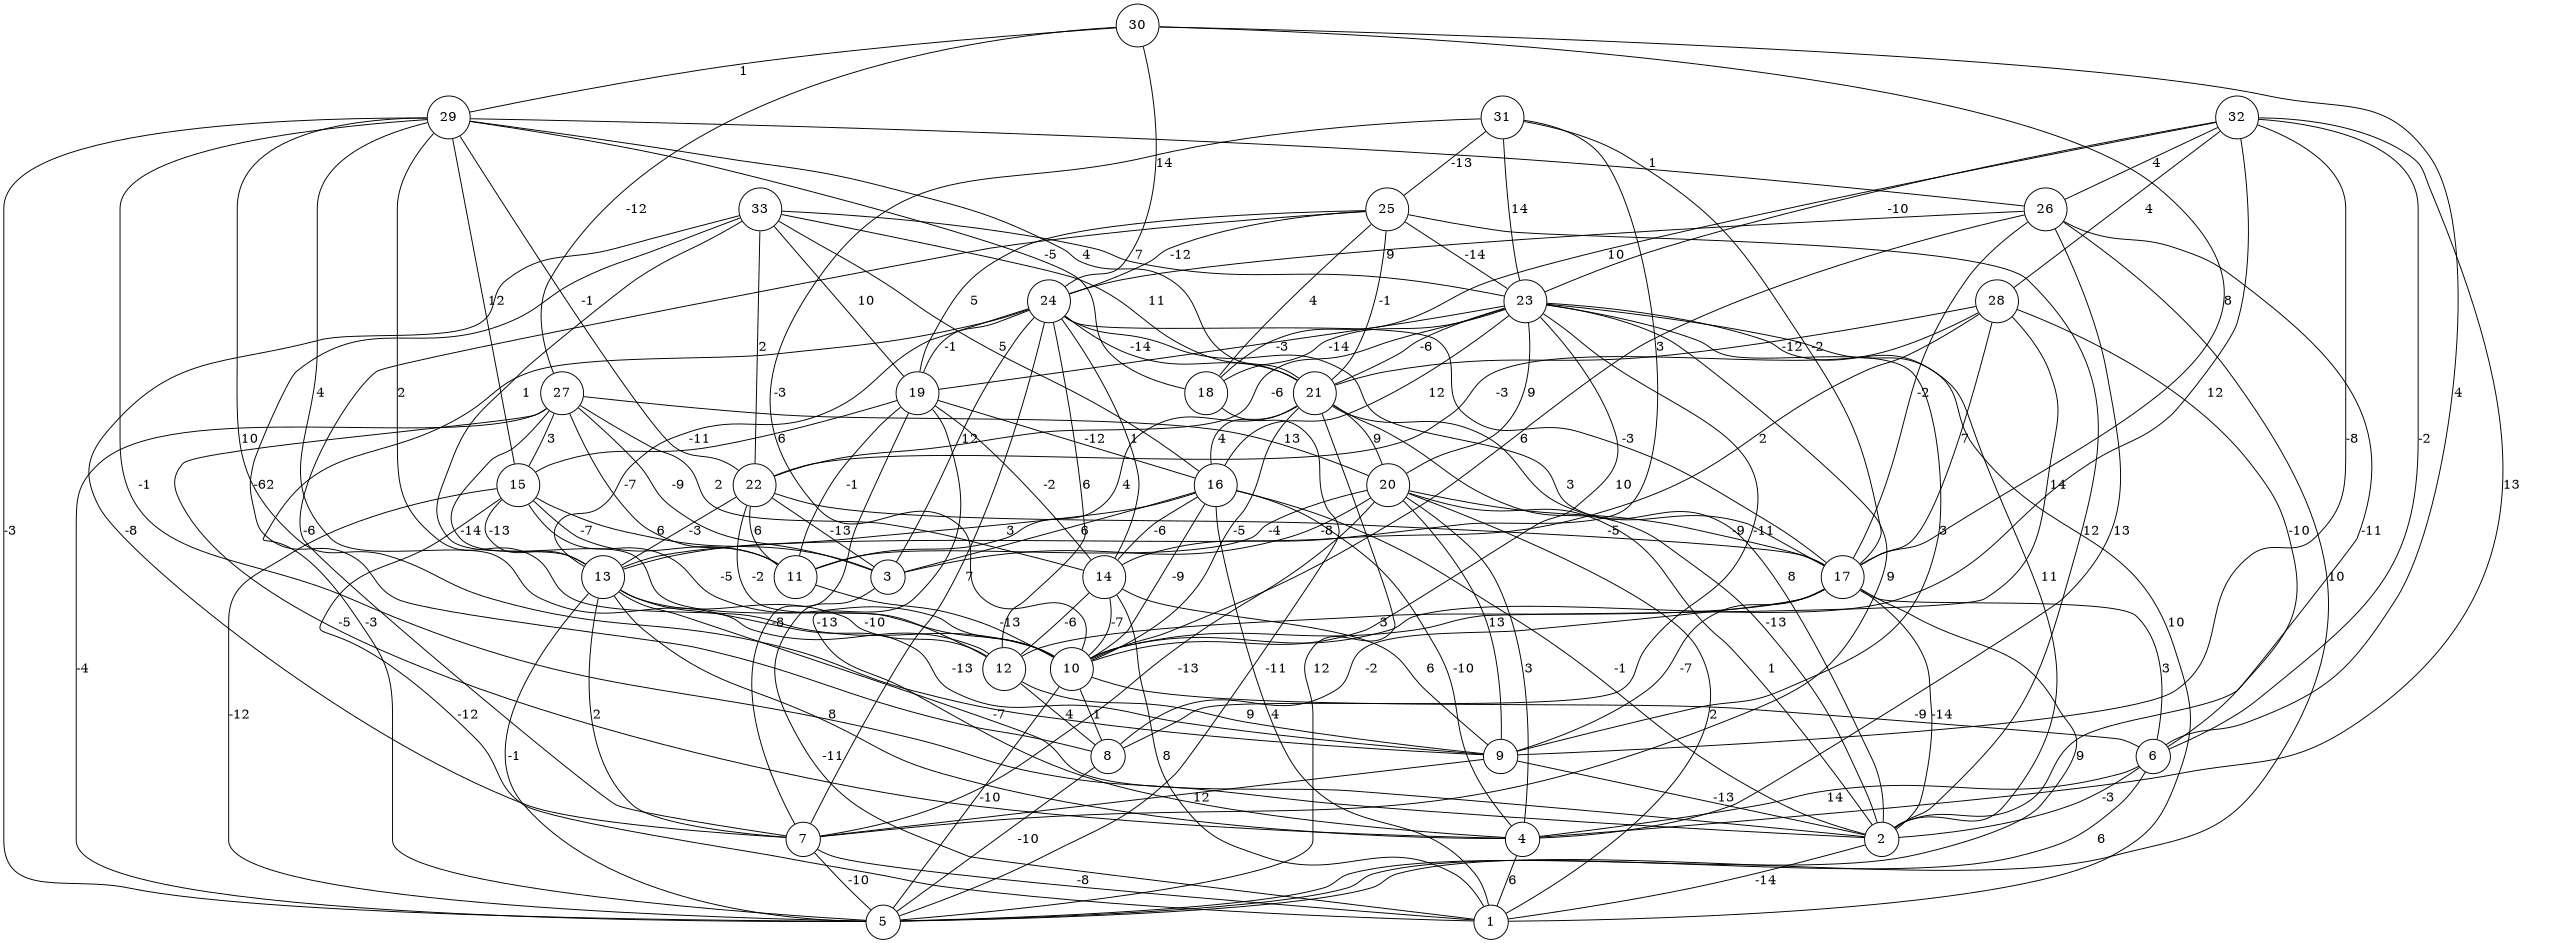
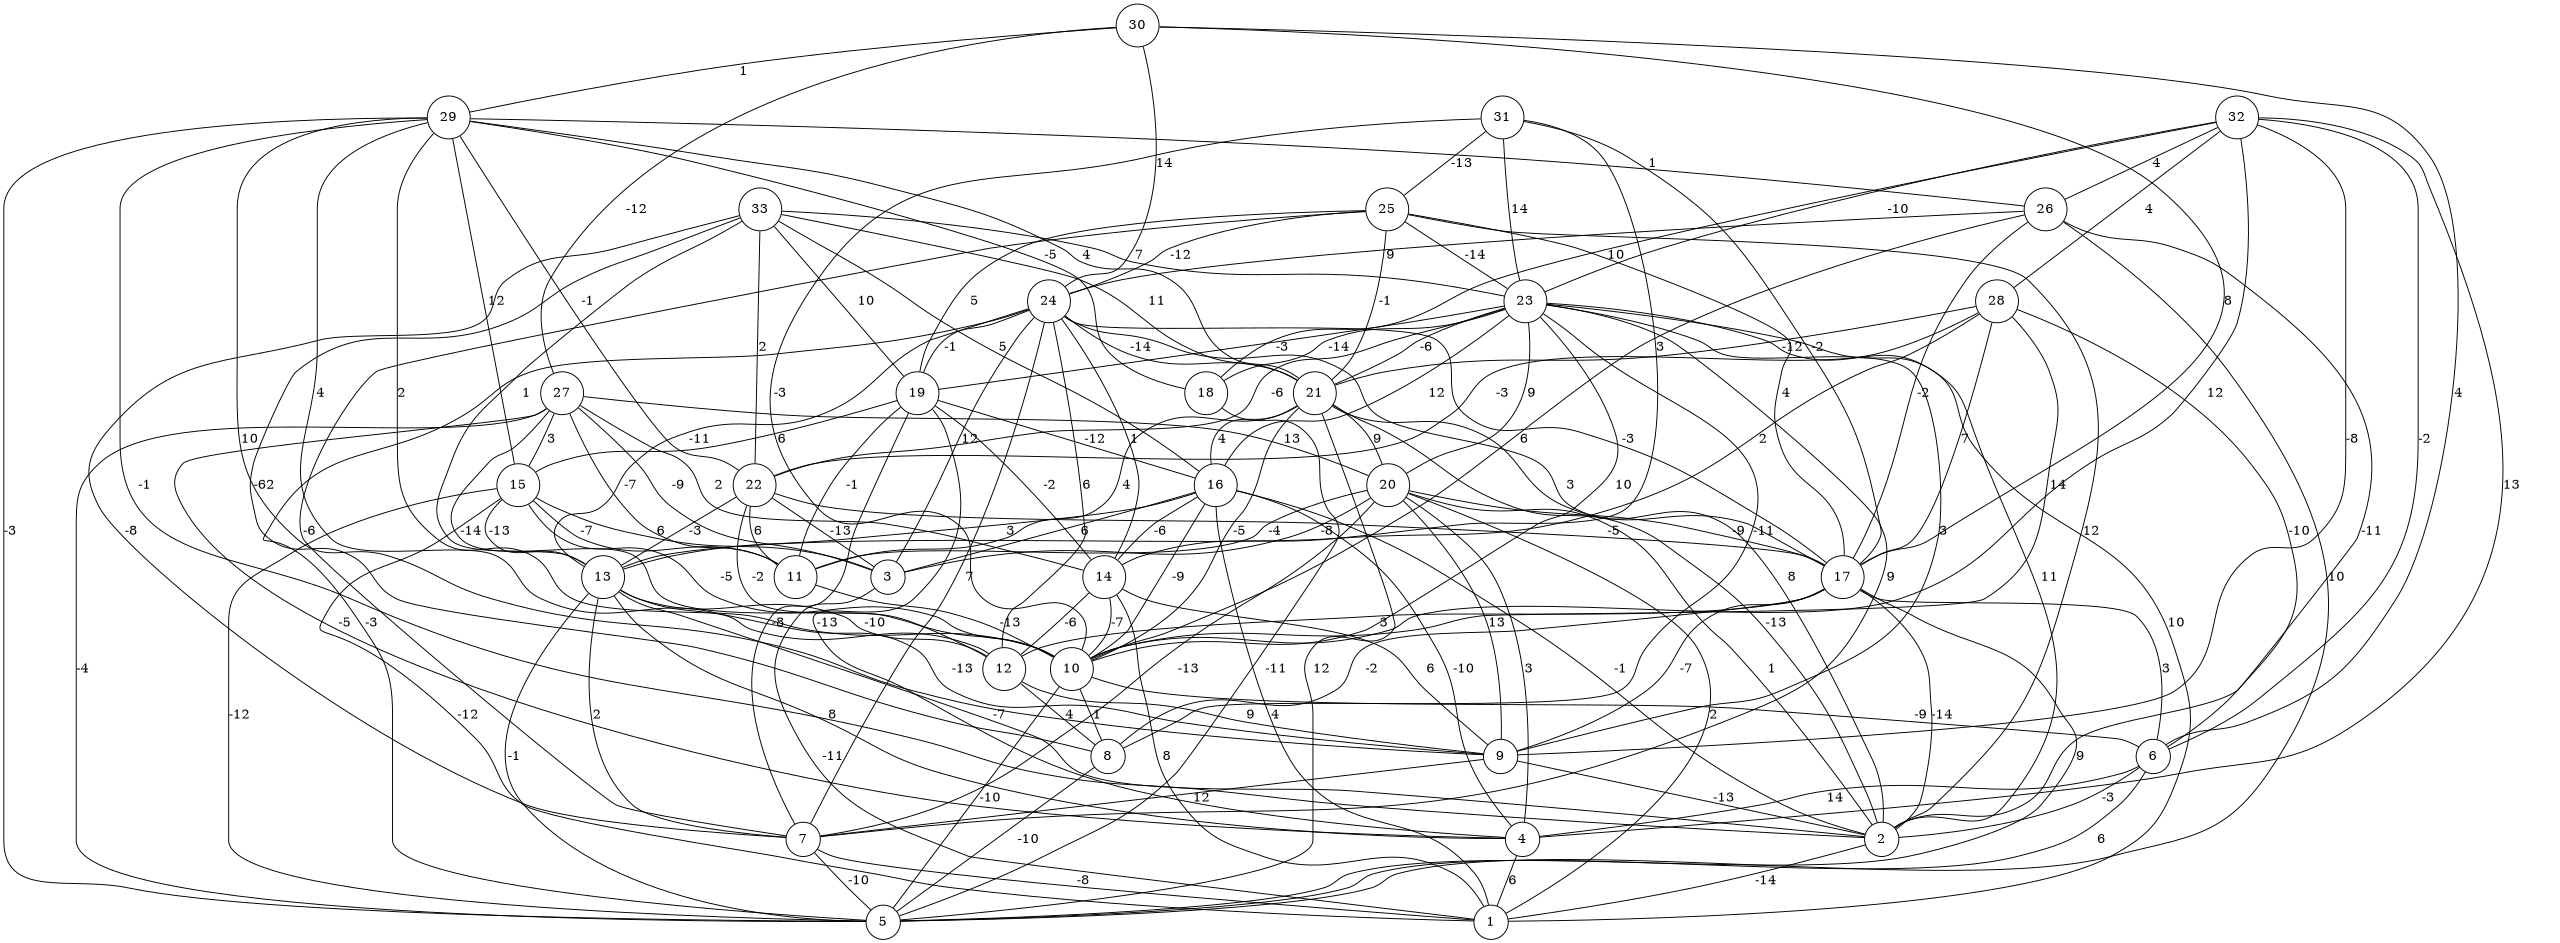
edge "25" -- "18": now "25" -- "17"
edge "26" -- "4": removed, label "13"
